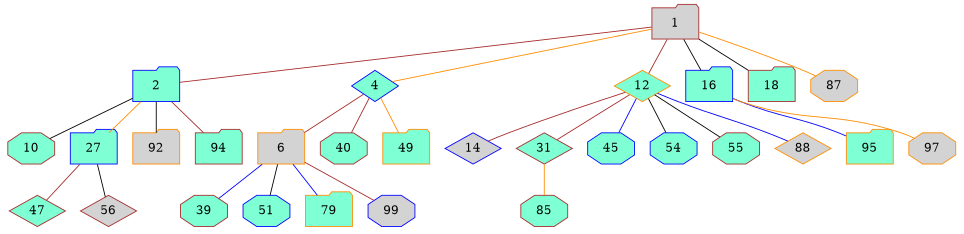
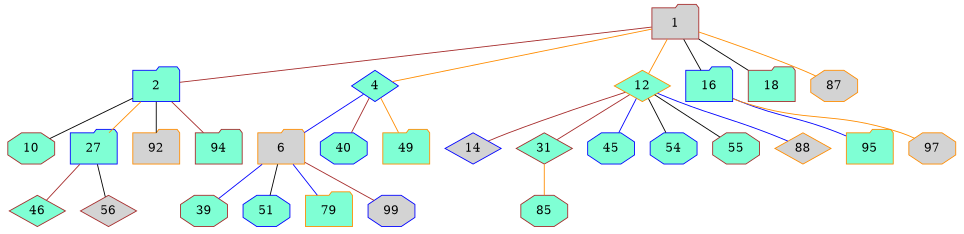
edge "1" -- "12": color brown -> darkorange
edge "4" -- "6": color brown -> blue
node "40": color brown -> blue
node "47": label "47" -> "46"
